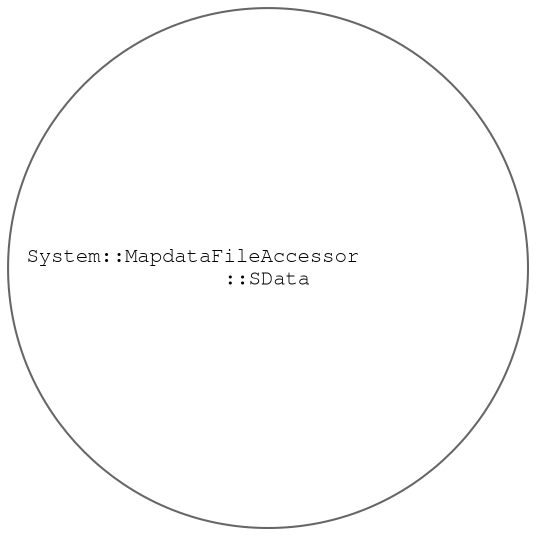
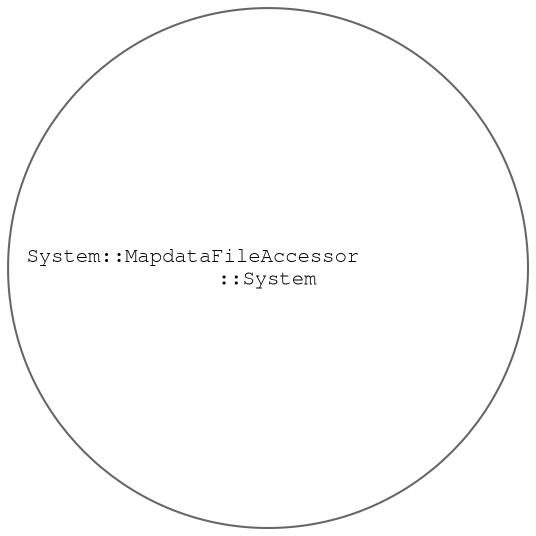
node "System::MapdataFileAccessor ::SData": label "System::MapdataFileAccessor ::SData" -> "System::MapdataFileAccessor ::System"
